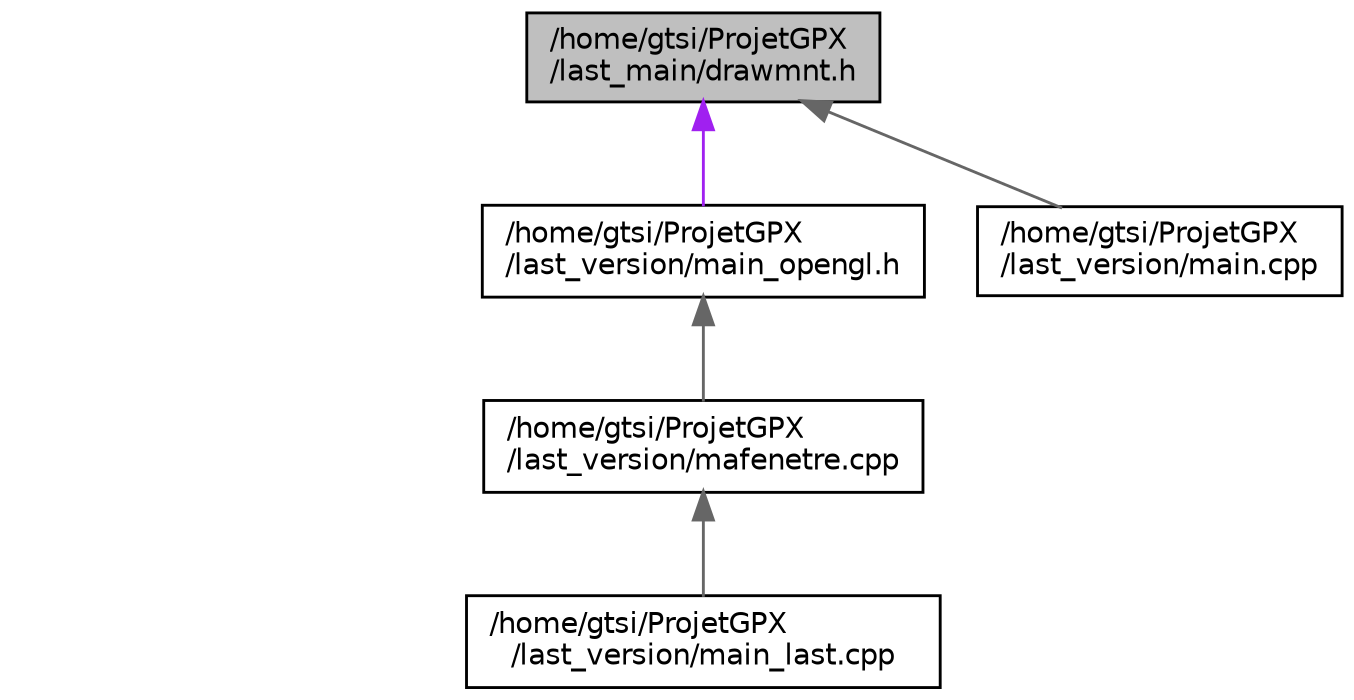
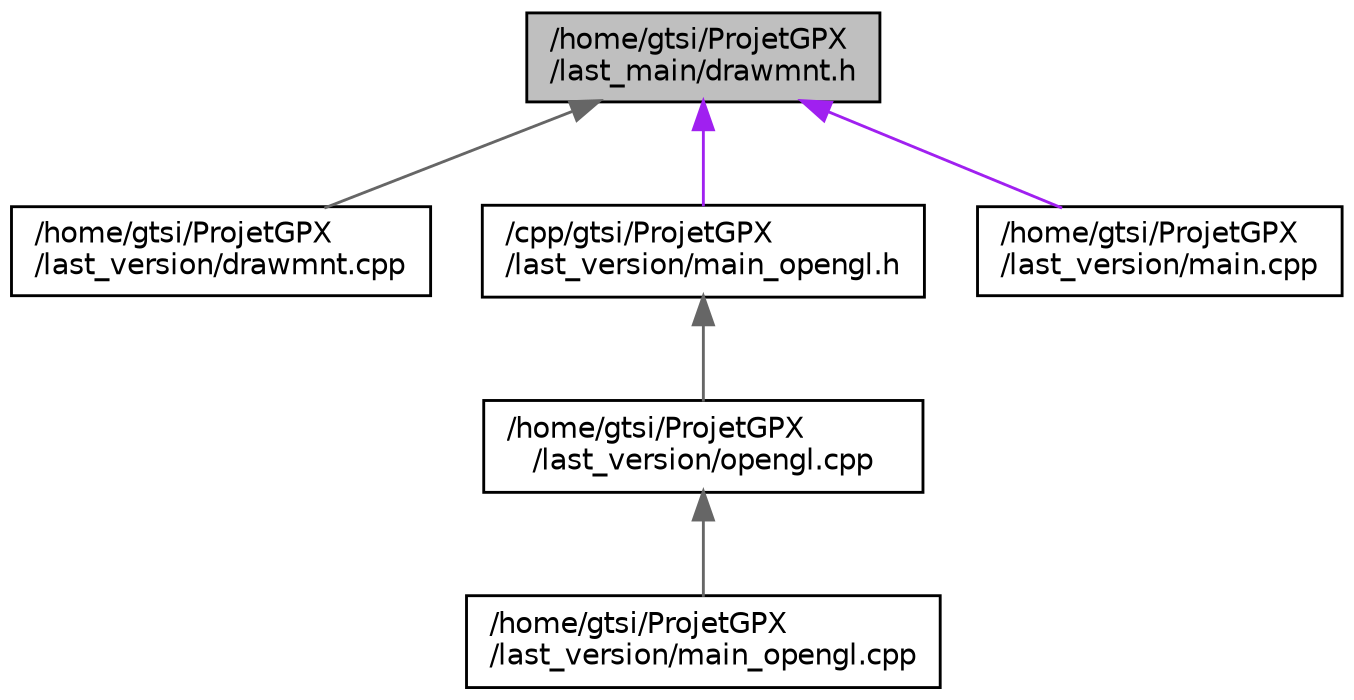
edge "/home/gtsi/ProjetGPX /last_version/main.cpp" -> "/home/gtsi/ProjetGPX /last_main/drawmnt.h": color gray40 -> purple
node "/home/gtsi/ProjetGPX /last_version/drawmnt.cpp": added
node "/home/gtsi/ProjetGPX /last_version/main_opengl.h": label "/home/gtsi/ProjetGPX /last_version/main_opengl.h" -> "/cpp/gtsi/ProjetGPX /last_version/main_opengl.h"
node "/home/gtsi/ProjetGPX /last_version/mafenetre.cpp": label "/home/gtsi/ProjetGPX /last_version/mafenetre.cpp" -> "/home/gtsi/ProjetGPX /last_version/opengl.cpp"
node "/home/gtsi/ProjetGPX /last_version/main_last.cpp": label "/home/gtsi/ProjetGPX /last_version/main_last.cpp" -> "/home/gtsi/ProjetGPX /last_version/main_opengl.cpp"
